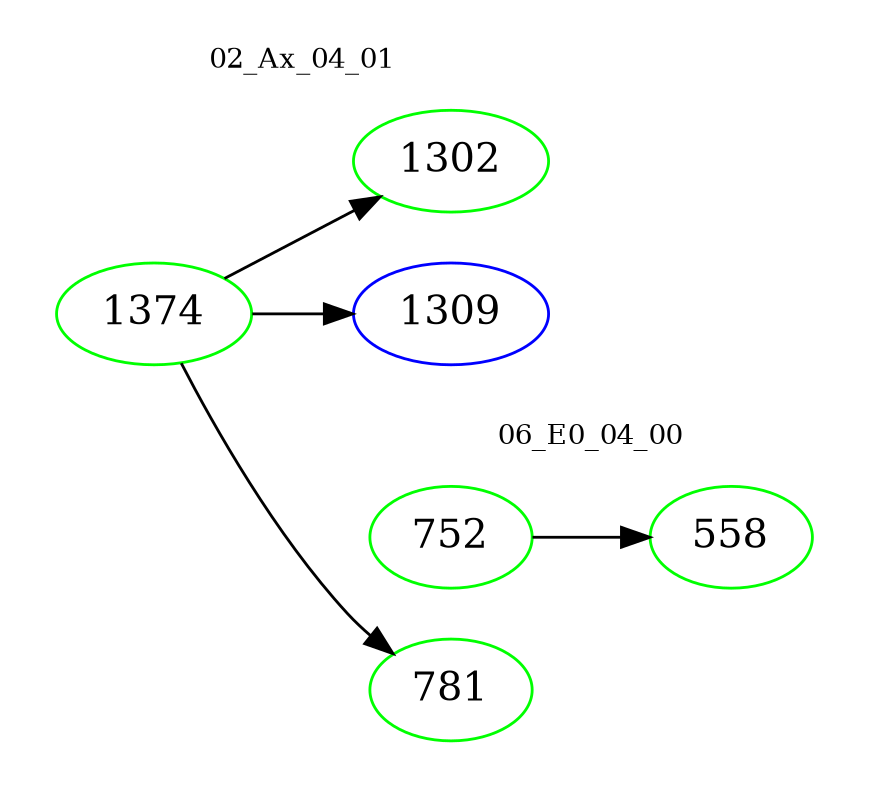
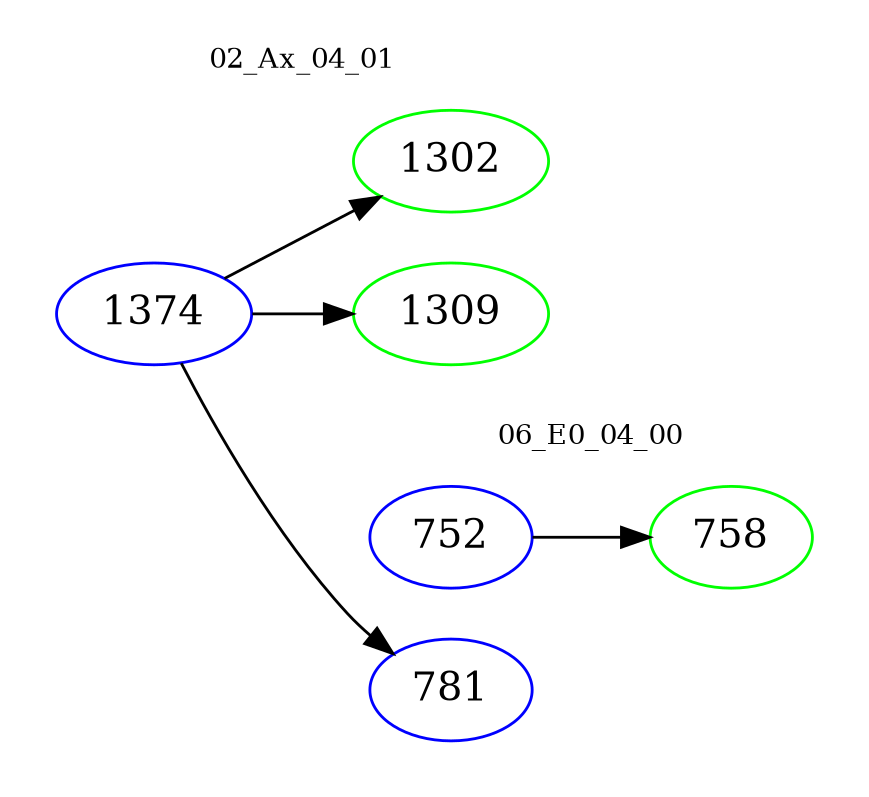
node "1374": color green -> blue
node "1309": color blue -> green
node "752": color green -> blue
node "558": label "558" -> "758"
node "781": color green -> blue
